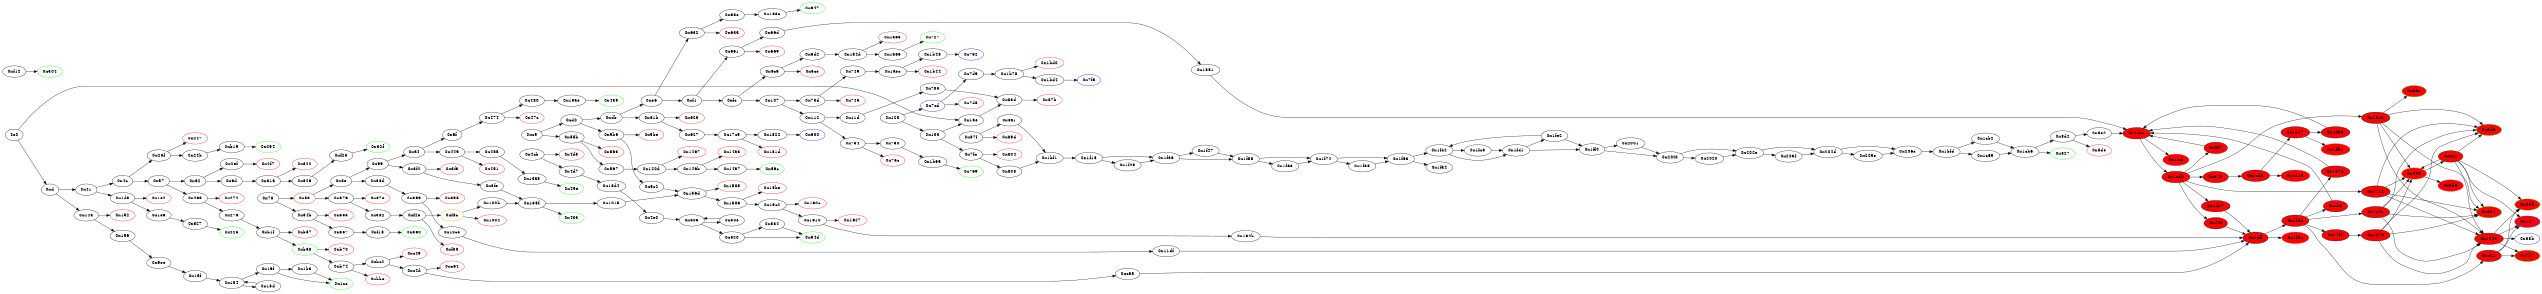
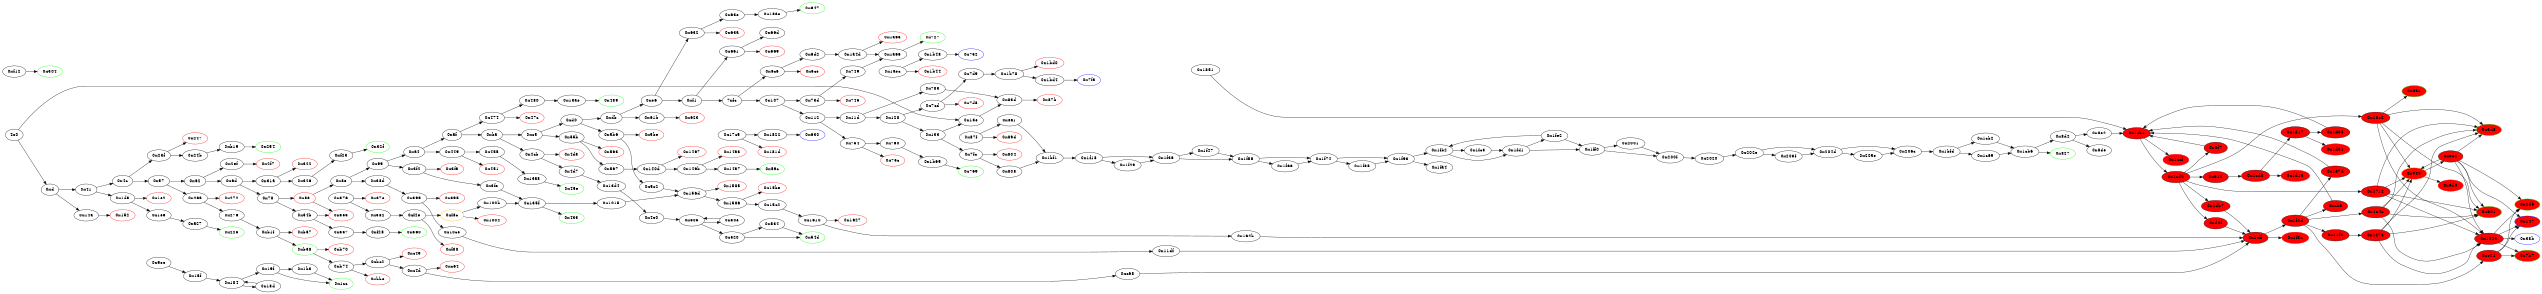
edge "0x66d" -> "0x1851": removed
edge "0x749" -> "0x1aec": now "0x749" -> "0x1a66"
node "0xfc": label "0xfc" -> "7xfc"
node "0x7cd": color blue -> black
edge "0x11d" -> "0x128": added
node "0xba": added
node "0x627": removed
edge "0x200f" -> "0x202e": removed
node "0x8de": color red -> black
edge "0x6d" -> "0x78": added
edge "0x83" -> "0x376": now "0x83" -> "0x353"
node "0x160c": removed
node "0xf18": label "0xf18" -> "0xf28"
node "0x156": removed
